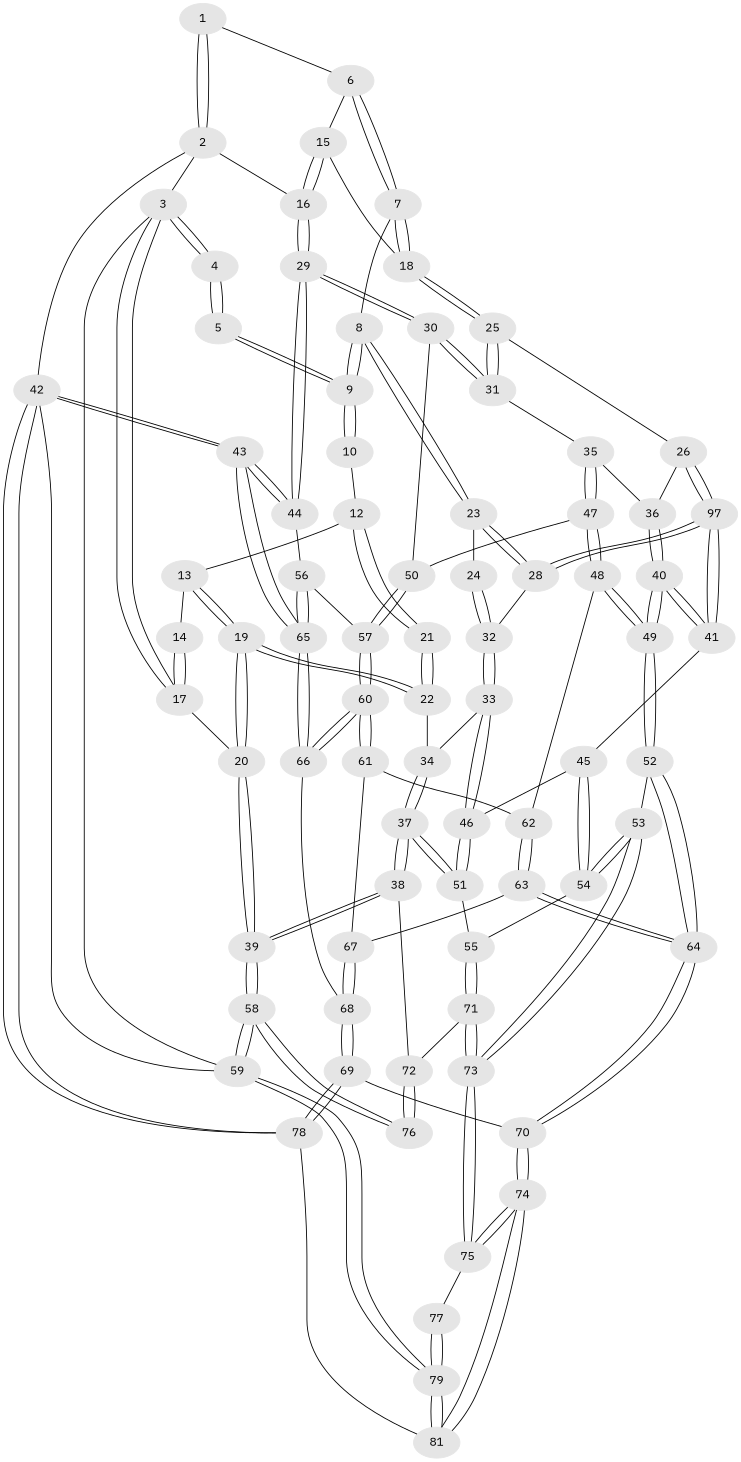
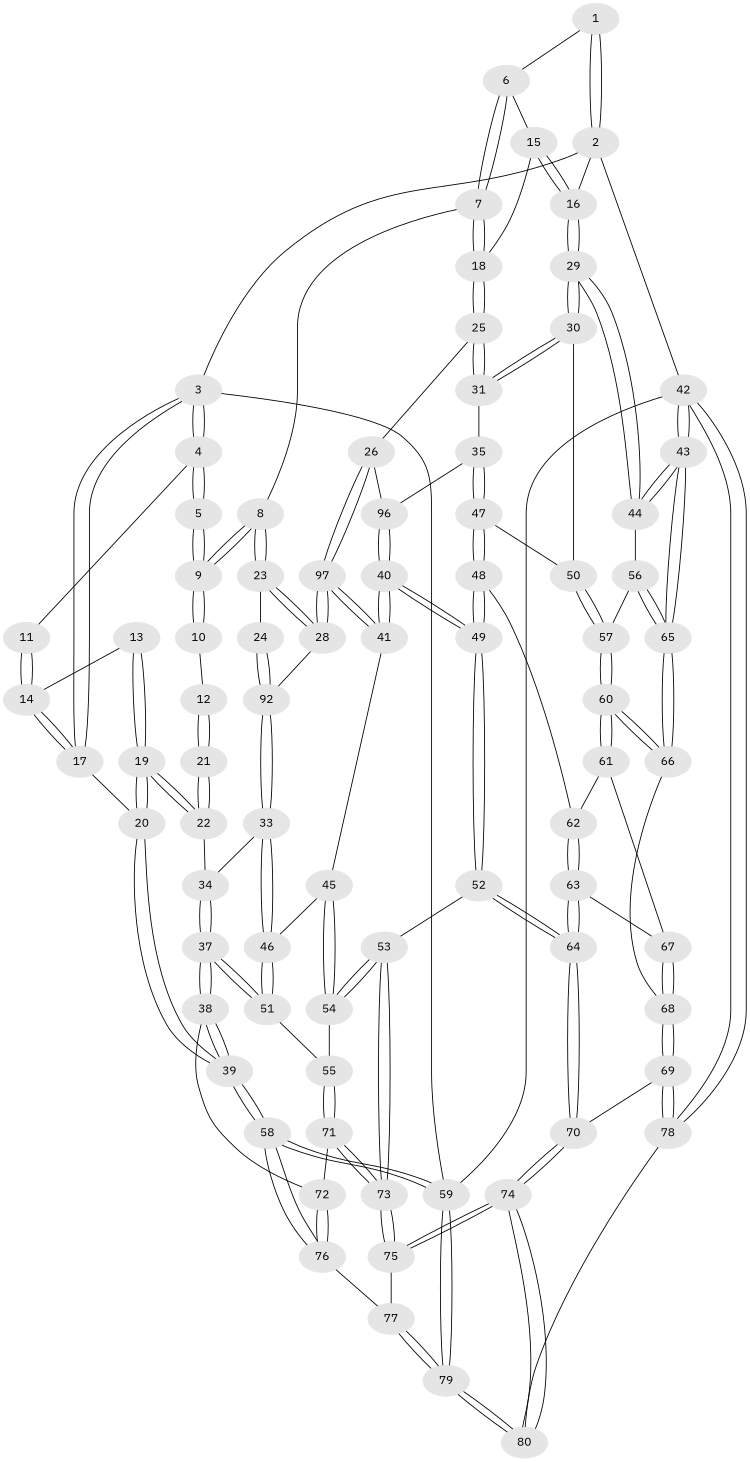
node "36": label "36" -> "96"
edge "12" -- "13": removed
node "11": added
node "32": label "32" -> "92"
edge "76" -- "77": added
node "81": label "81" -> "80"
